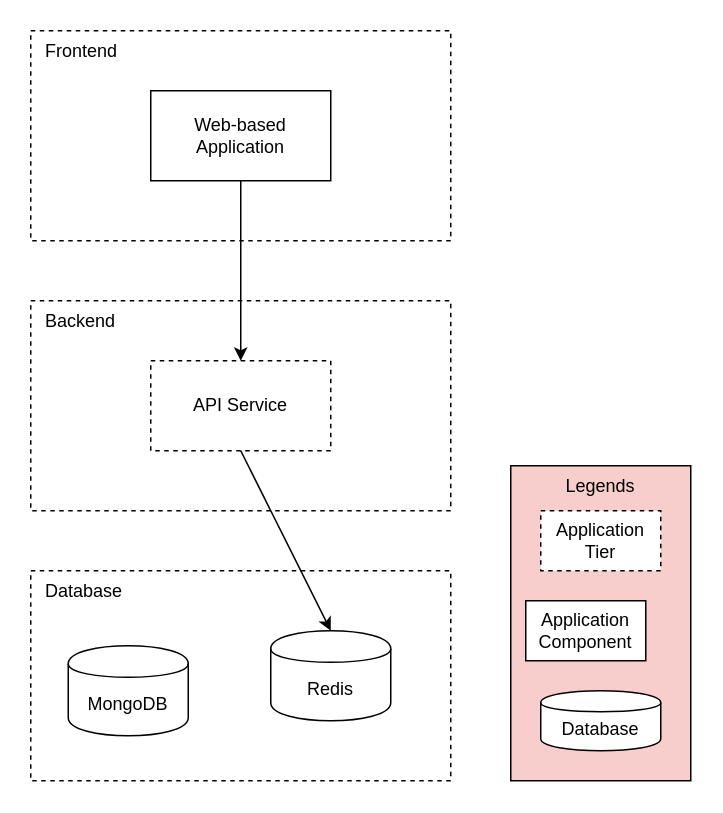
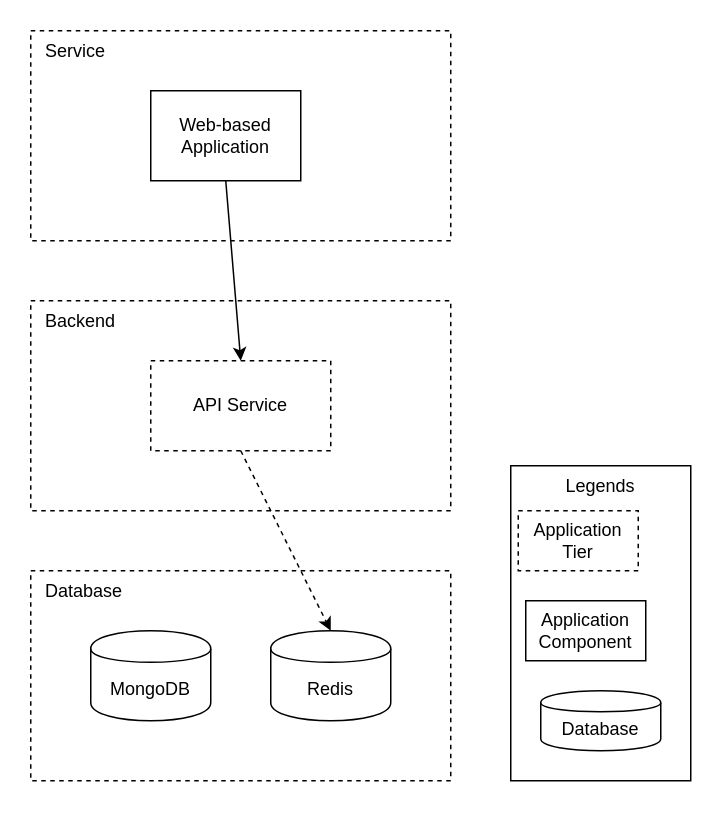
node "Frontend": label "Frontend" -> "Service"
node "Web-based Application": size 180x90 -> 150x90
node "Legends": fillcolor #f8cecc -> #ffffff
edge "API Service" -> "Redis": style solid -> dashed
node "Application Tier": moved (601, 541) -> (578, 541)
node "MongoDB": moved (128, 691) -> (151, 676)
